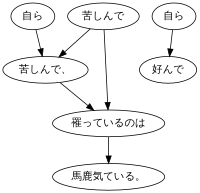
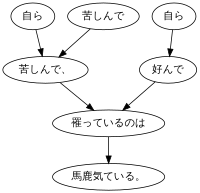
edge "苦しんで" -> "罹っているのは": now "好んで" -> "罹っているのは"
